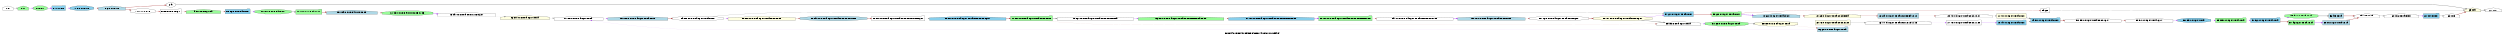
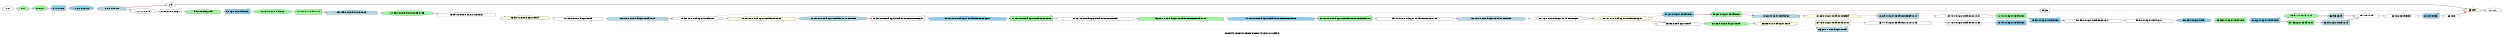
node "44, 71: 0 1 16 17 18 19 20 21": fillcolor lightyellow -> palegreen
